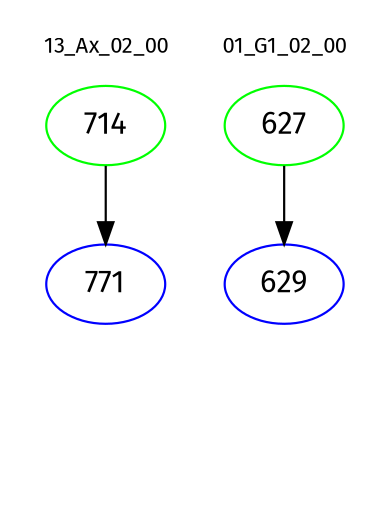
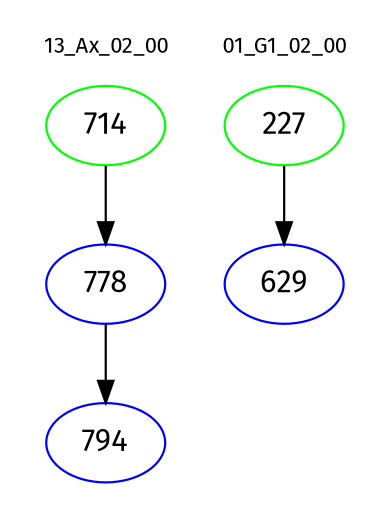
node "627": label "627" -> "227"
node "771": label "771" -> "778"
node "794": added
